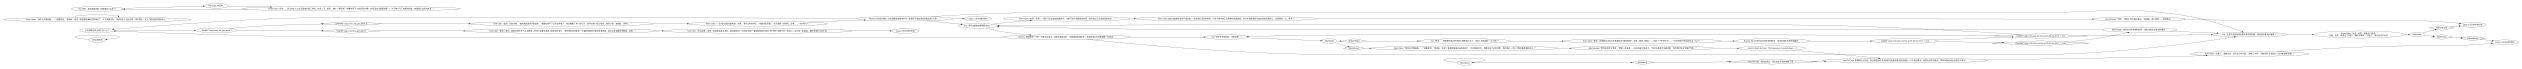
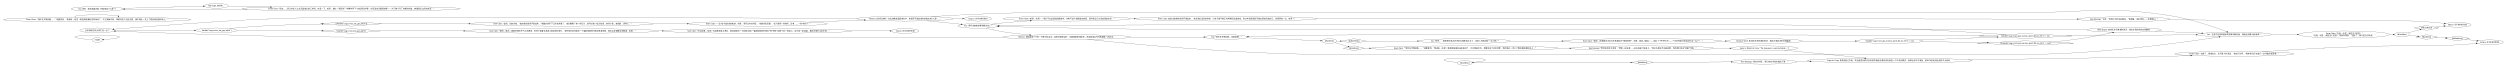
node "EVRARTHUB": label "EVRARTHUB" -> "START"
node "Kim Kitsuragi: “我向你保证，我们也在寻找失枪的下落。”": shape diamond -> ellipse
